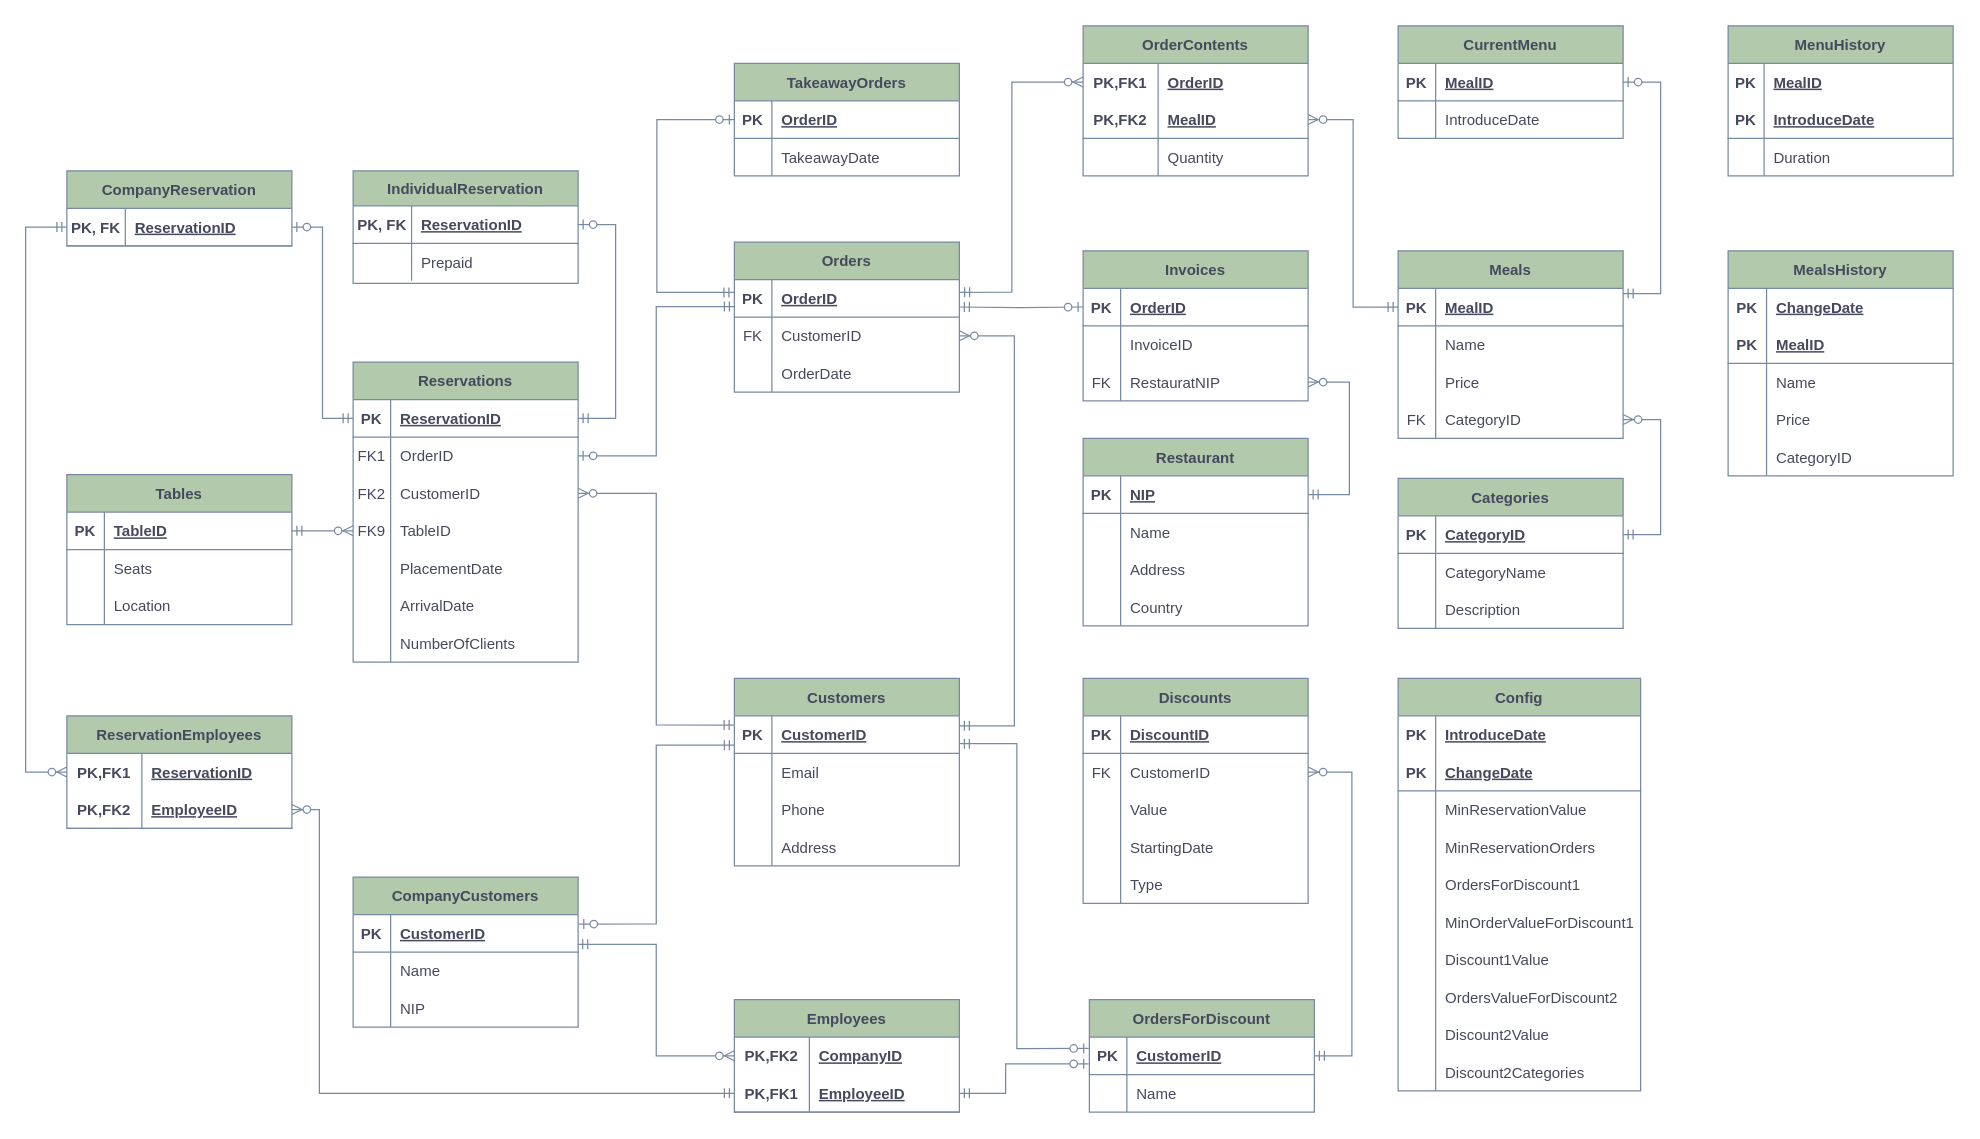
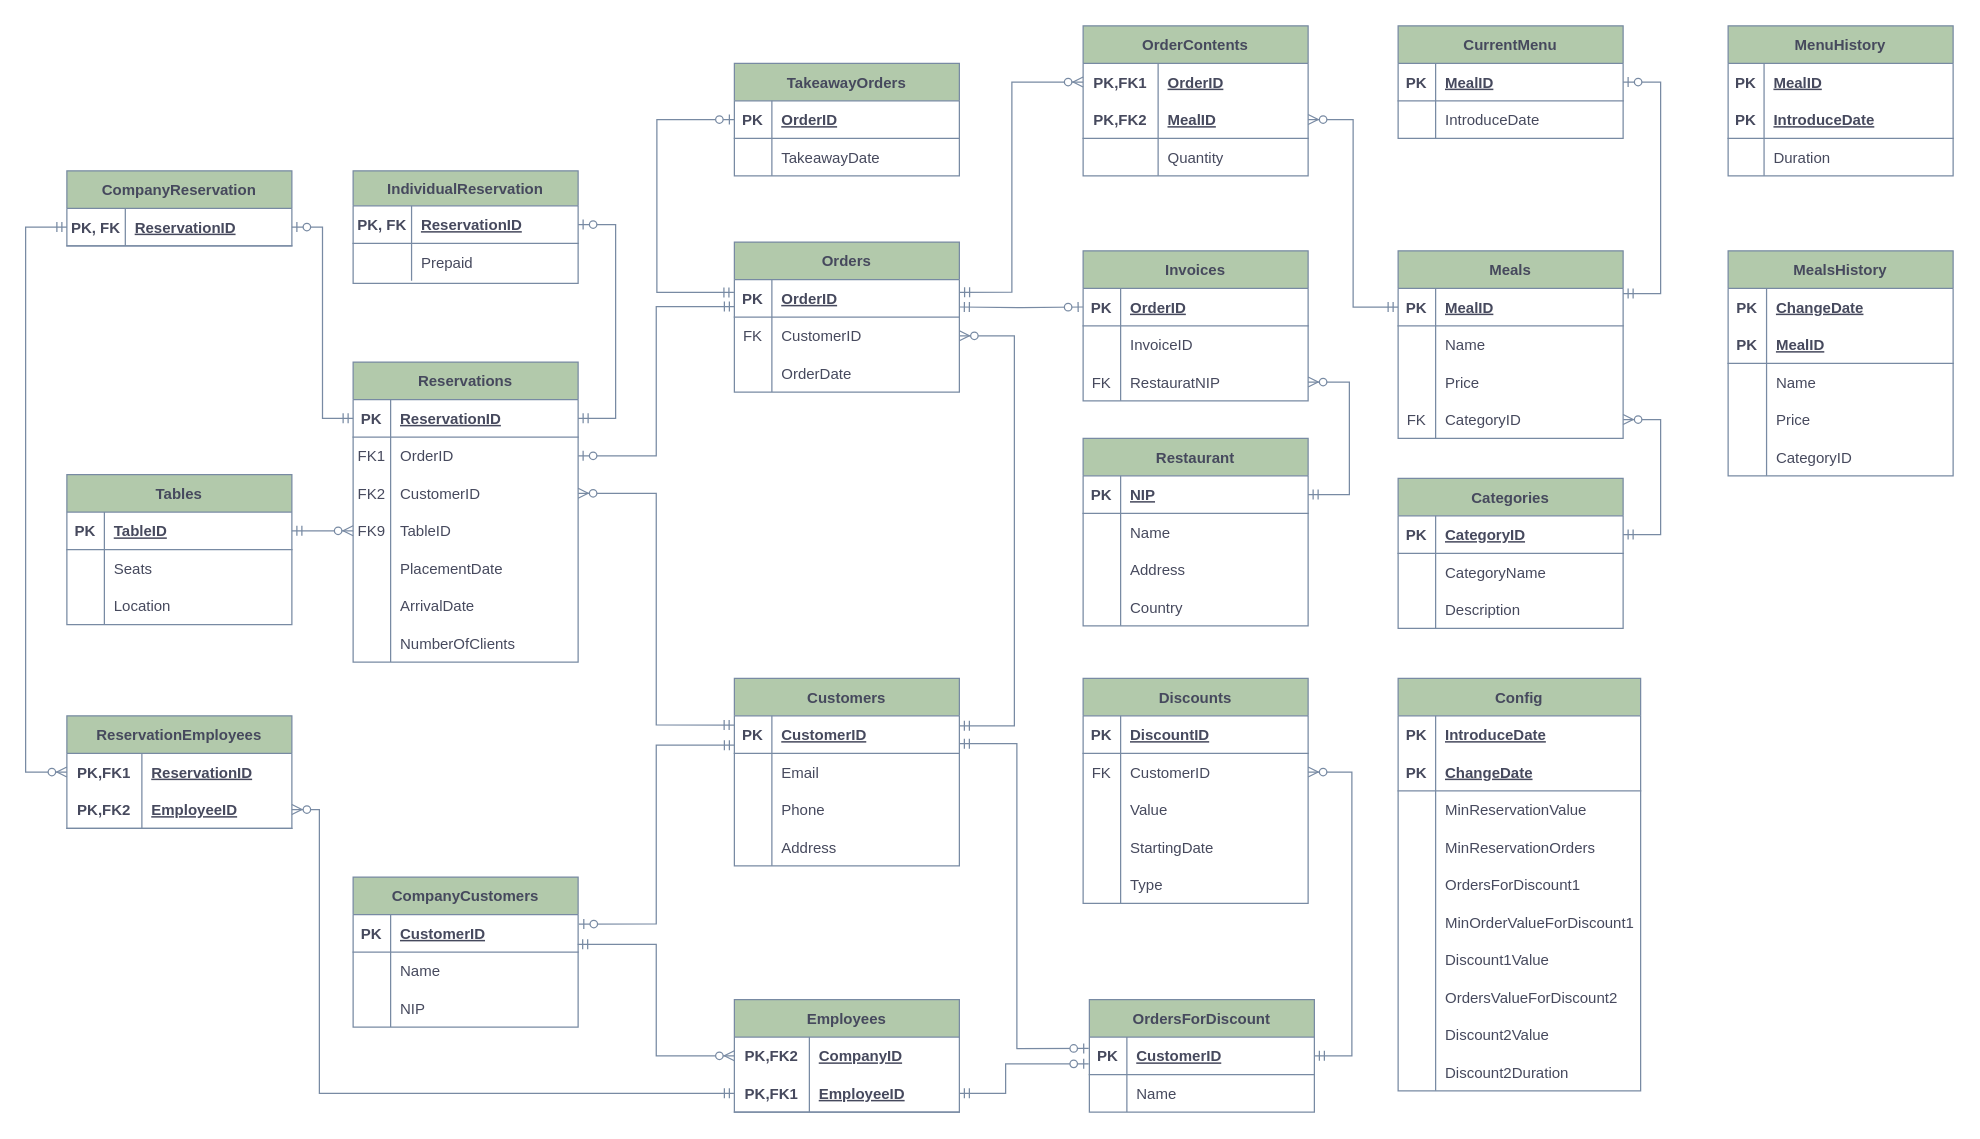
node "Discount2Categories": label "Discount2Categories" -> "Discount2Duration"
